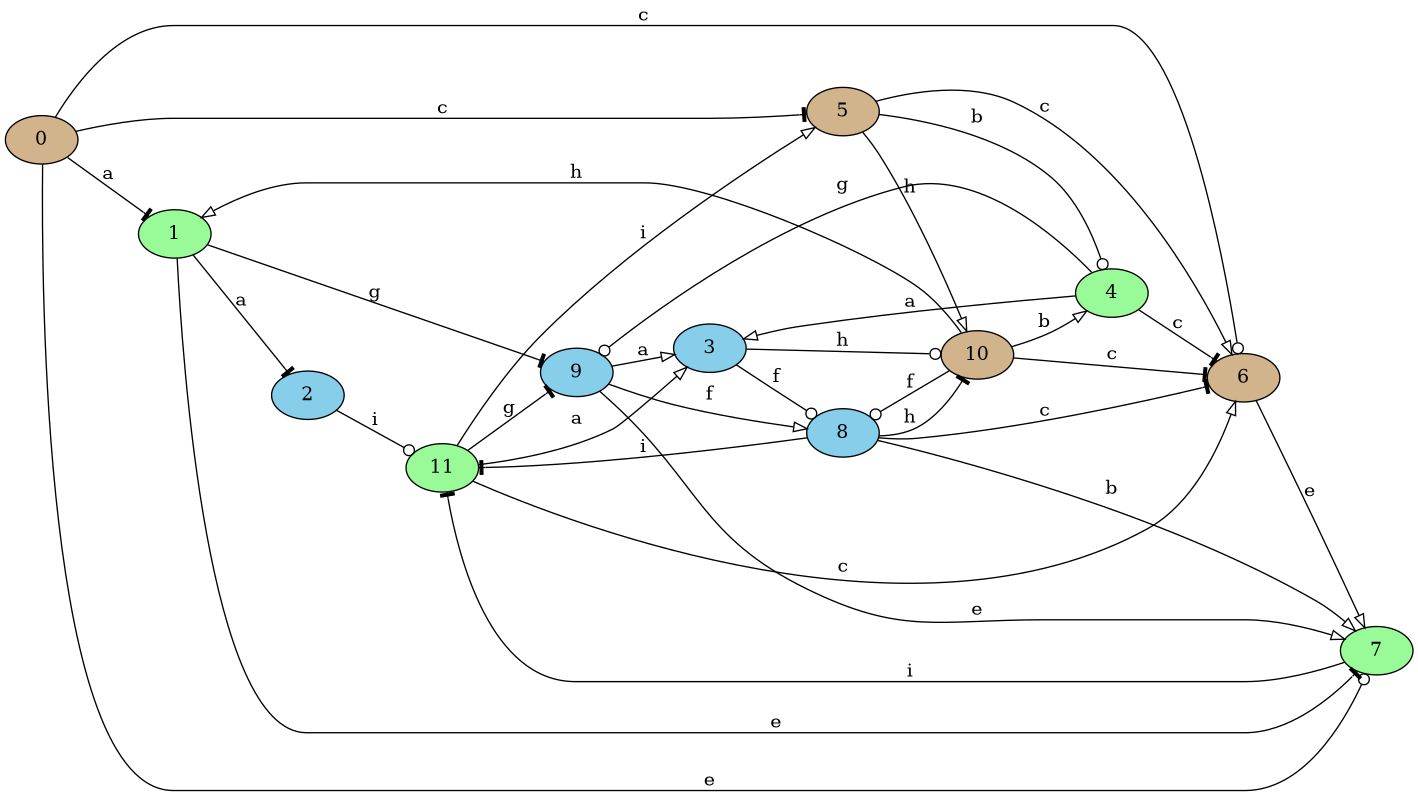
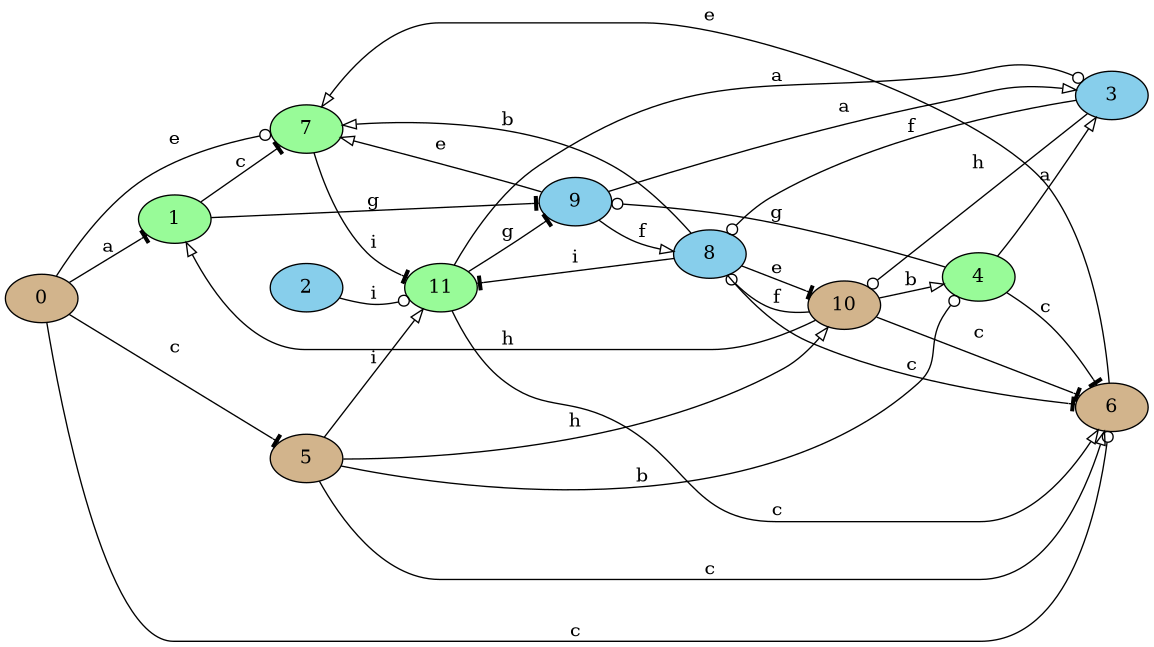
edge "11" -> "5": reversed
edge "1" -> "2": removed, label "a"
edge "8" -> "10": label "h" -> "e"
edge "11" -> "3": arrowhead onormal -> odot
edge "1" -> "7": label "e" -> "c"
